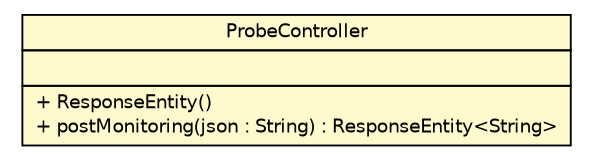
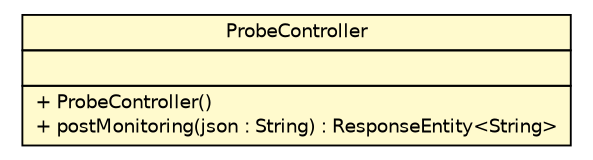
node "ProbeController": text "+ ResponseEntity()" -> "+ ProbeController()"
